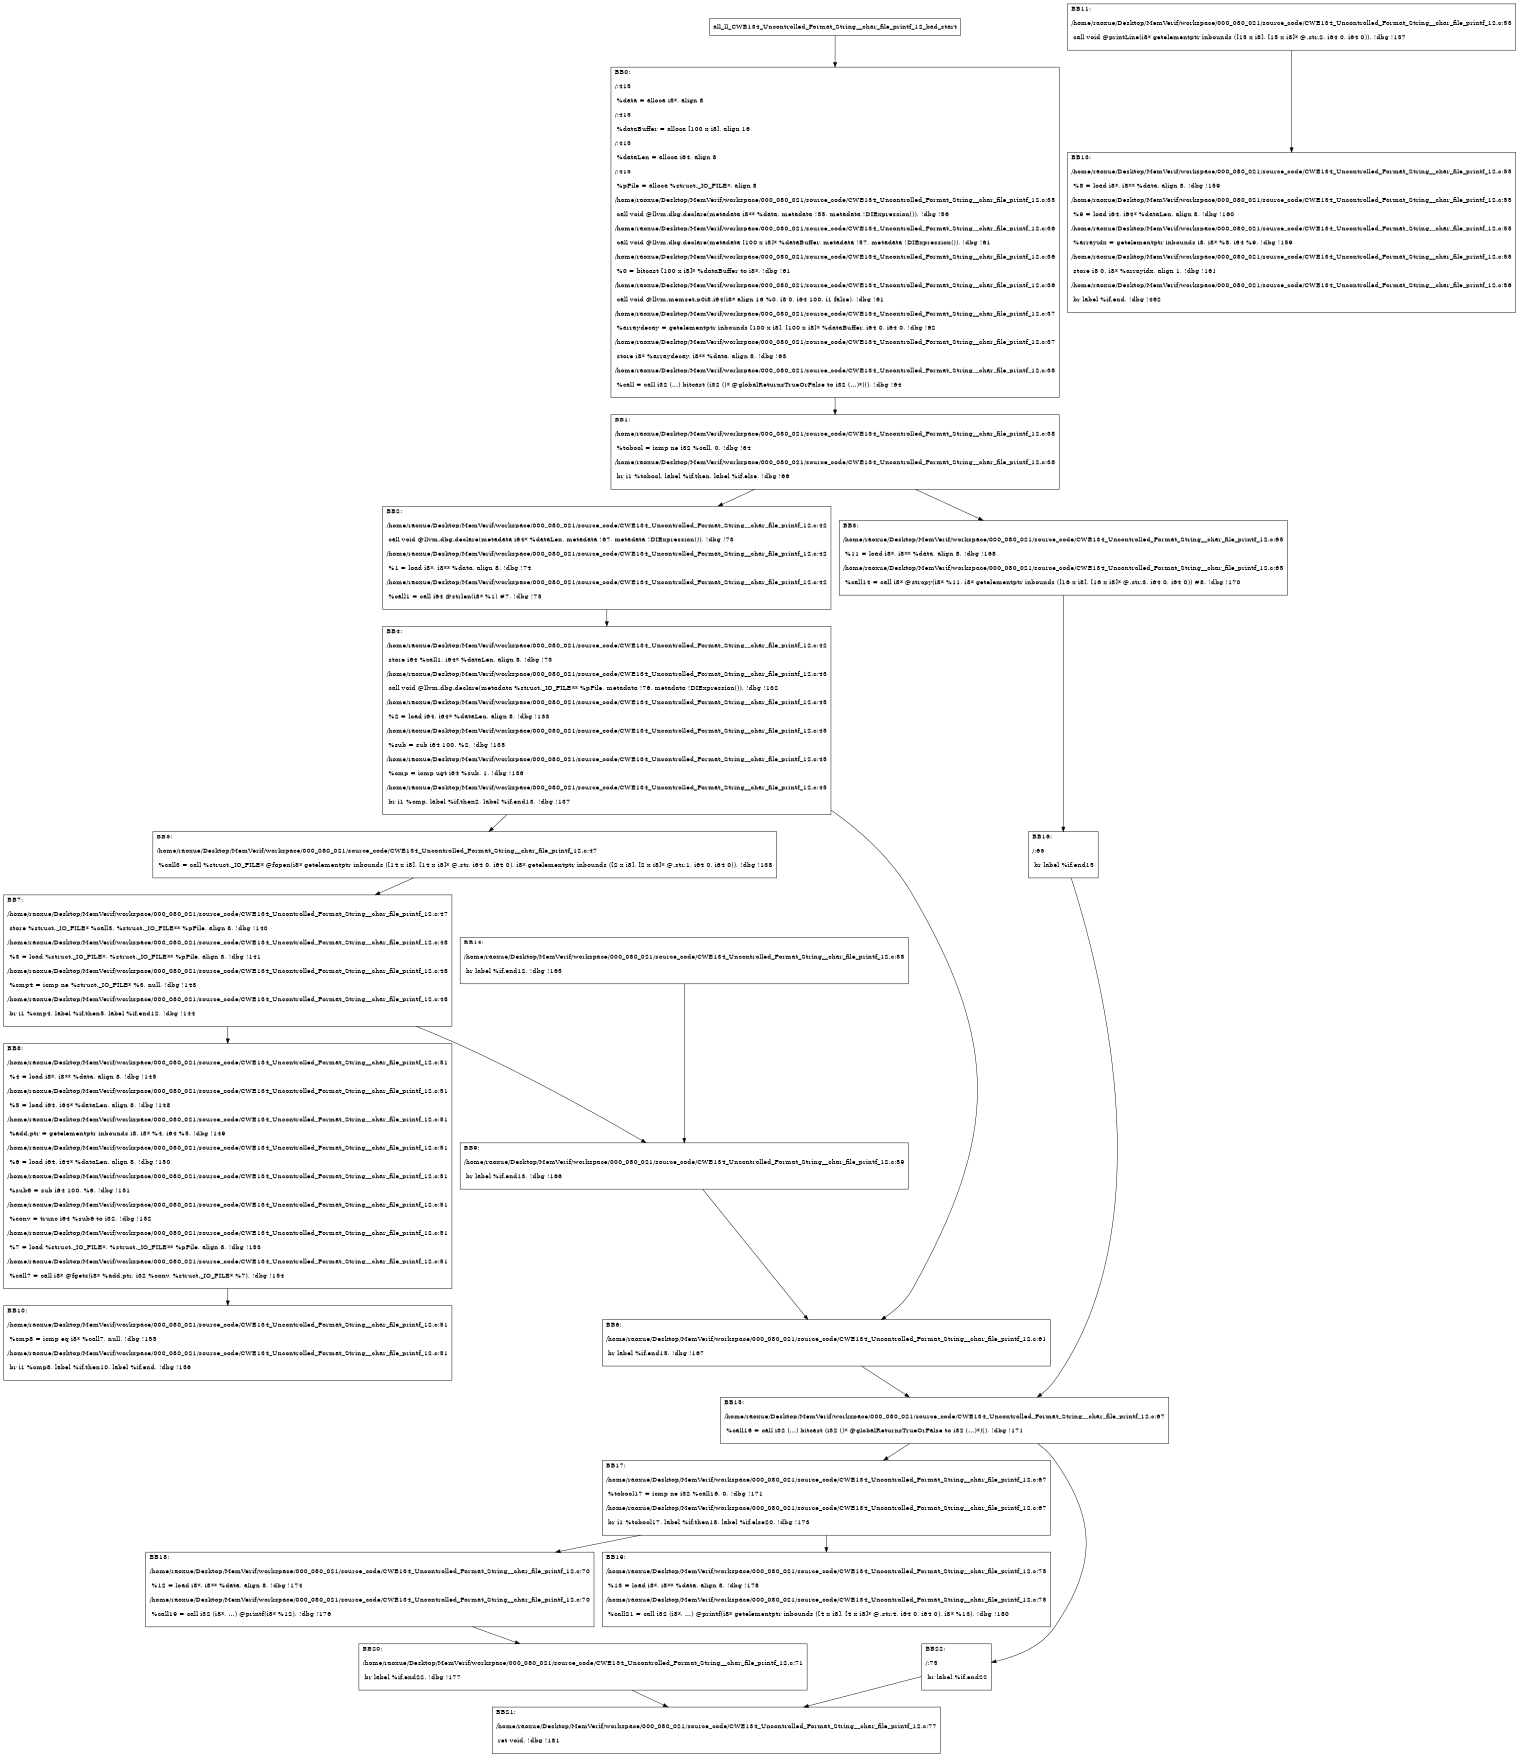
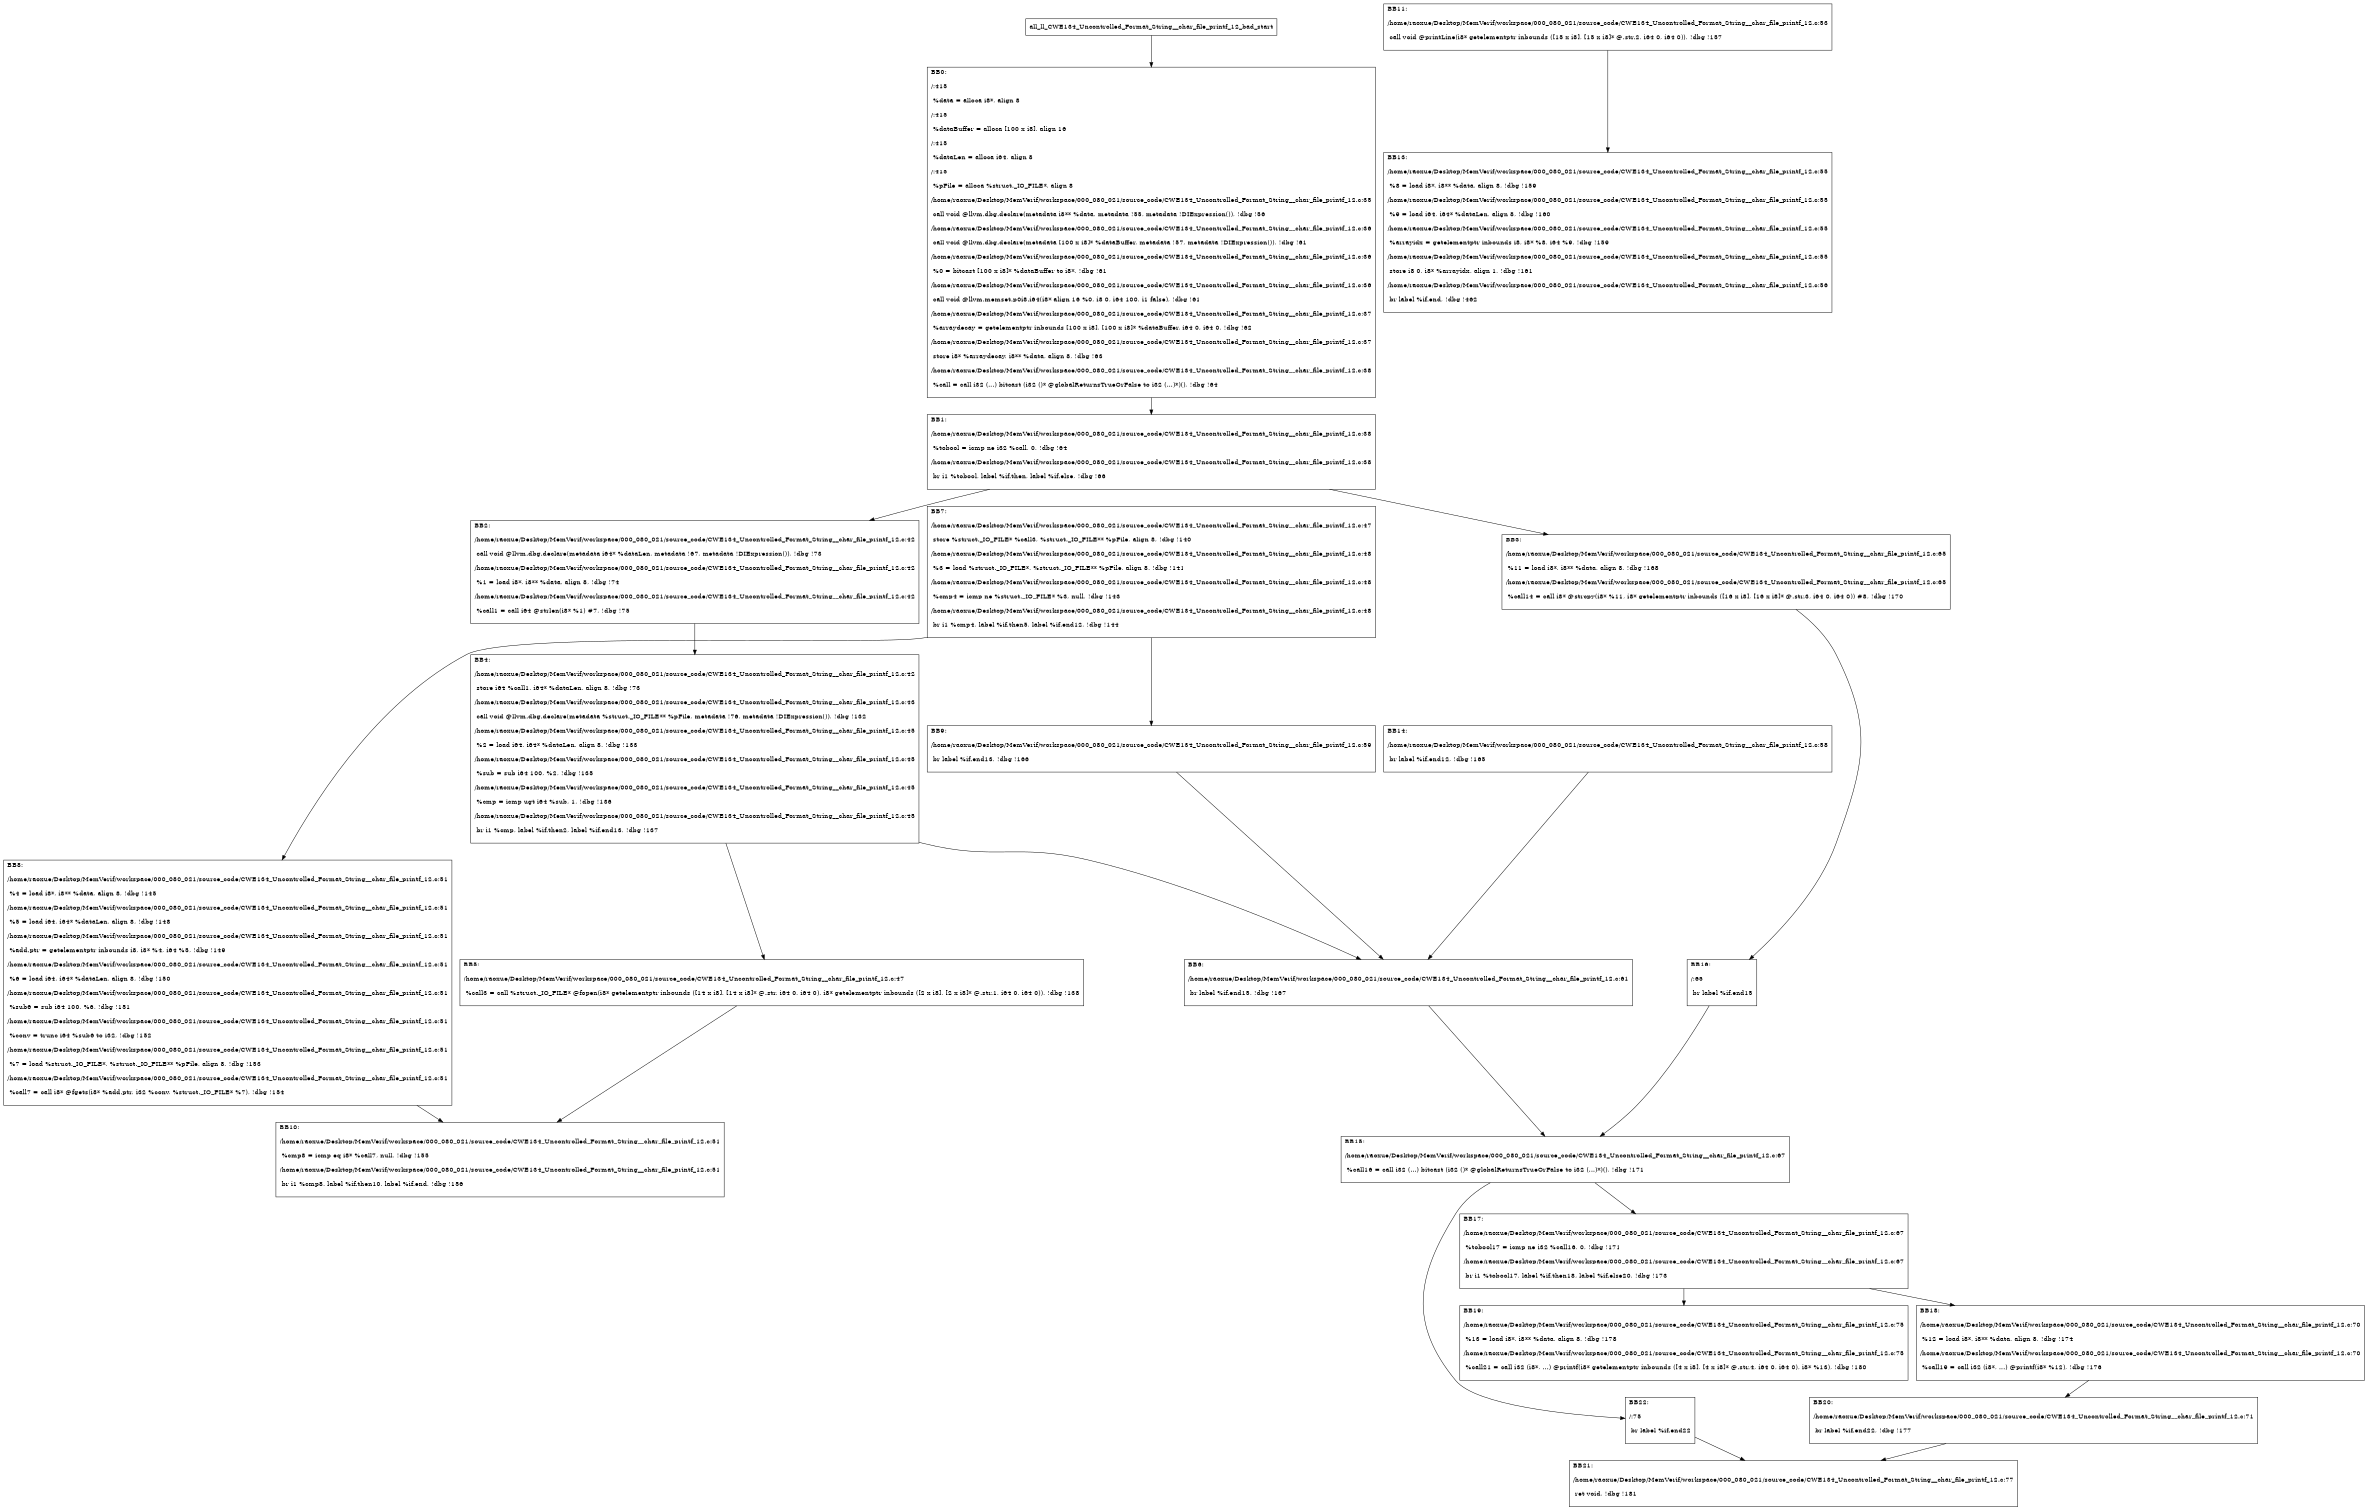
edge "BB5:" -> "BB7:": now "BB5:" -> "BB10:"
edge "BB14:" -> "BB9:": now "BB14:" -> "BB6:"
